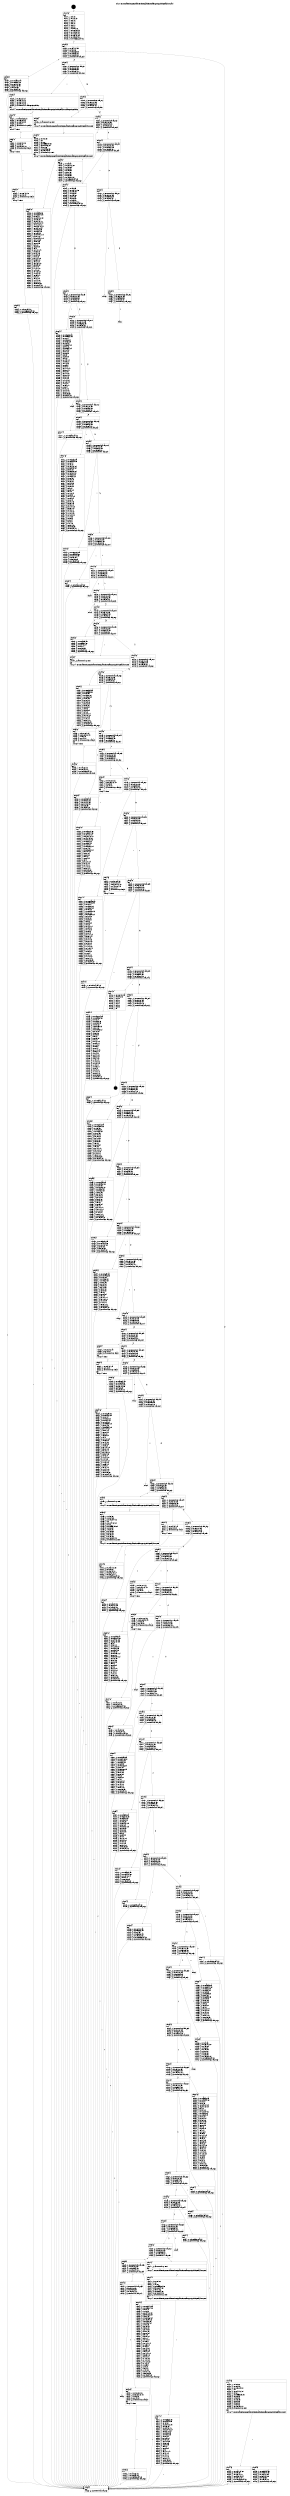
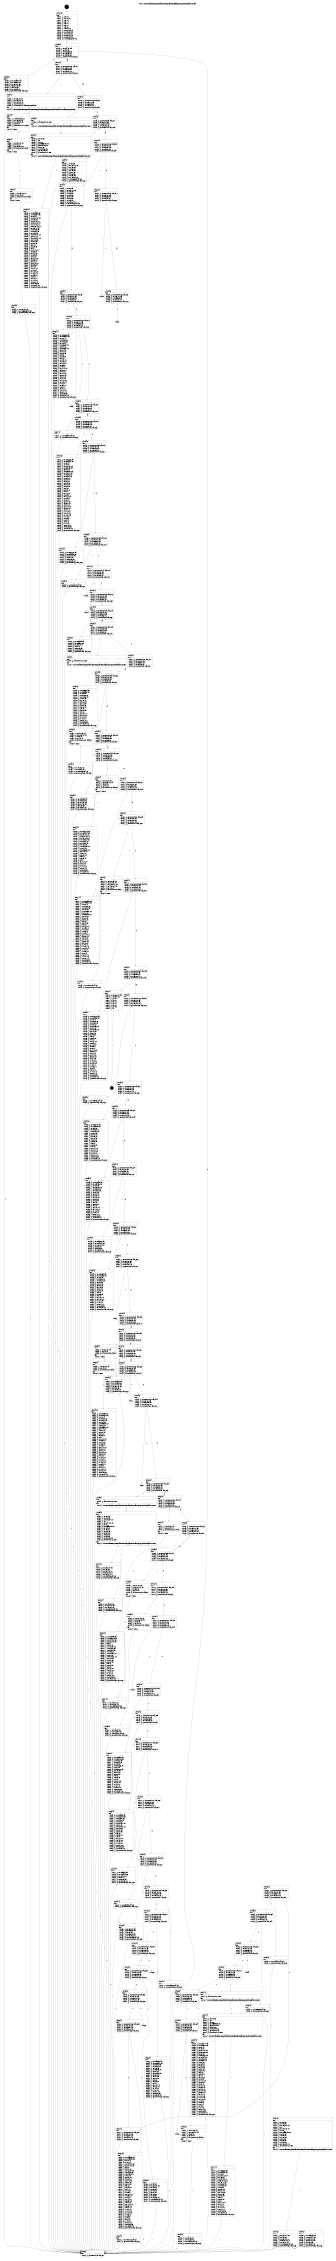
edge "0x401872 [28]" -> "0x40188e [28]": reversed
